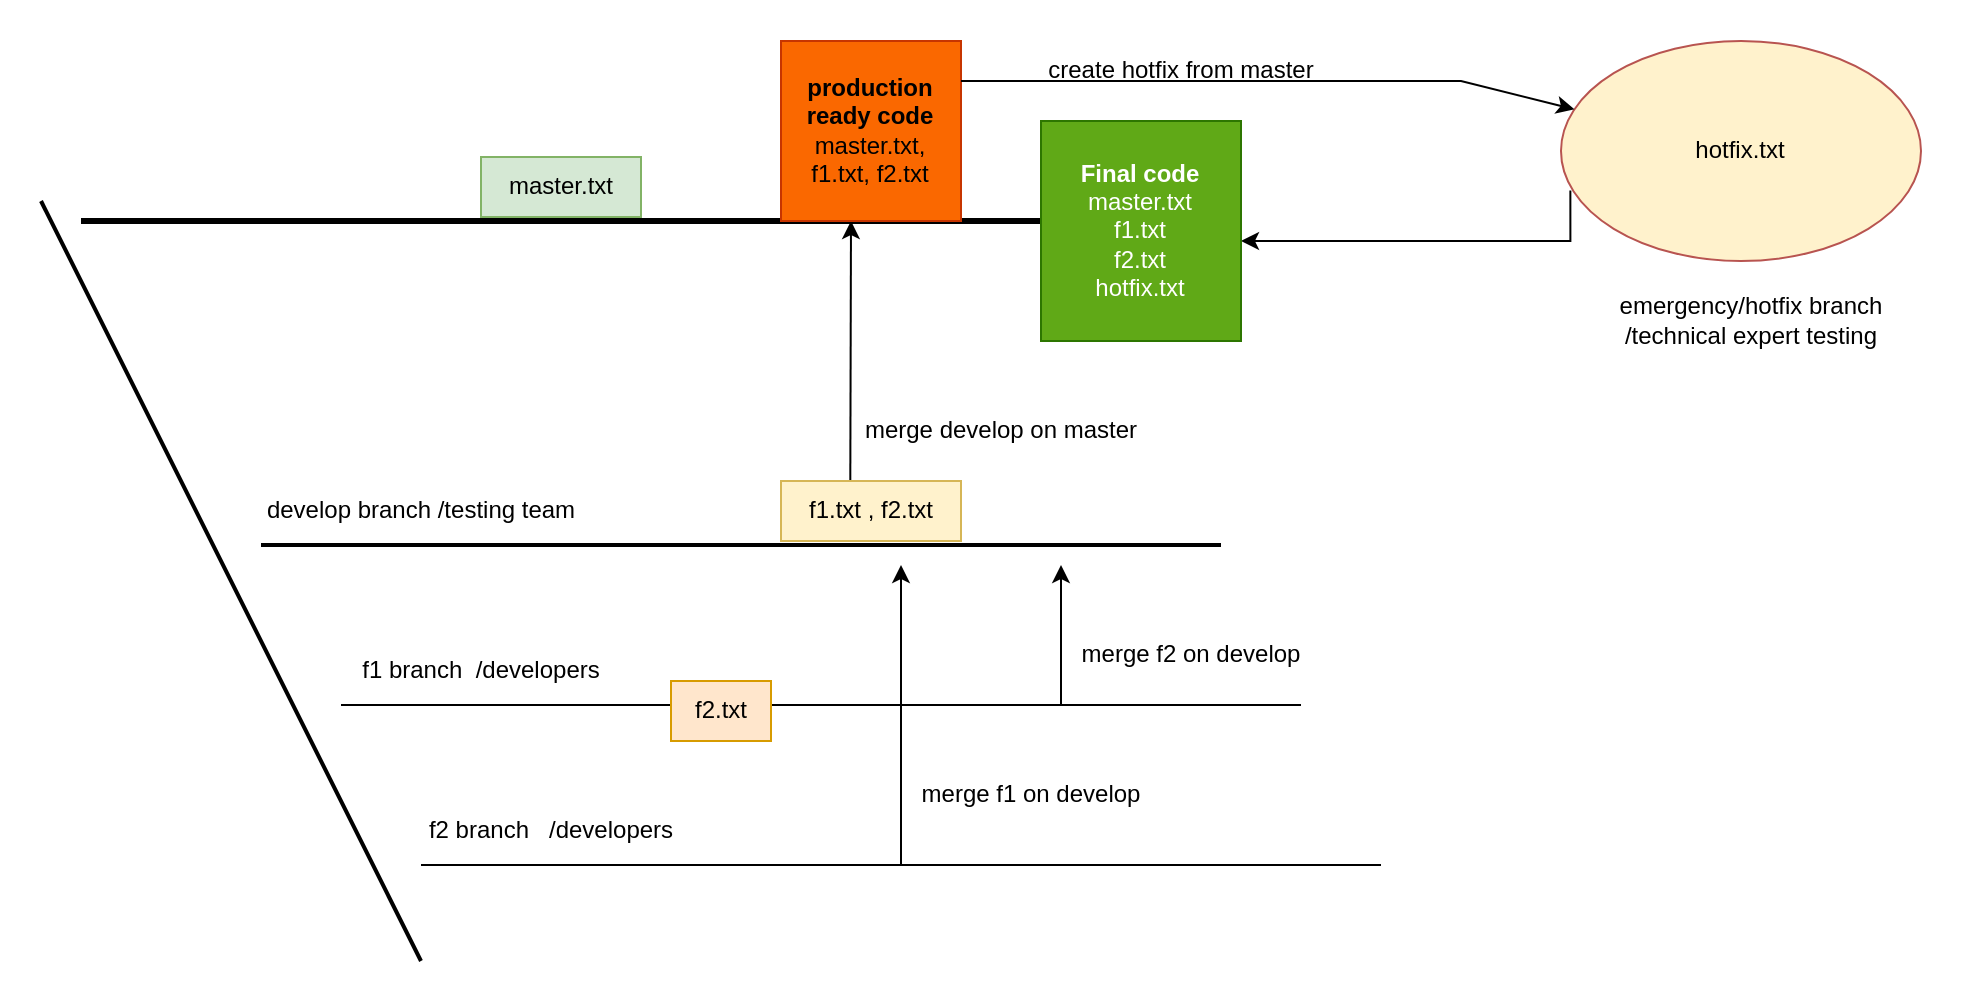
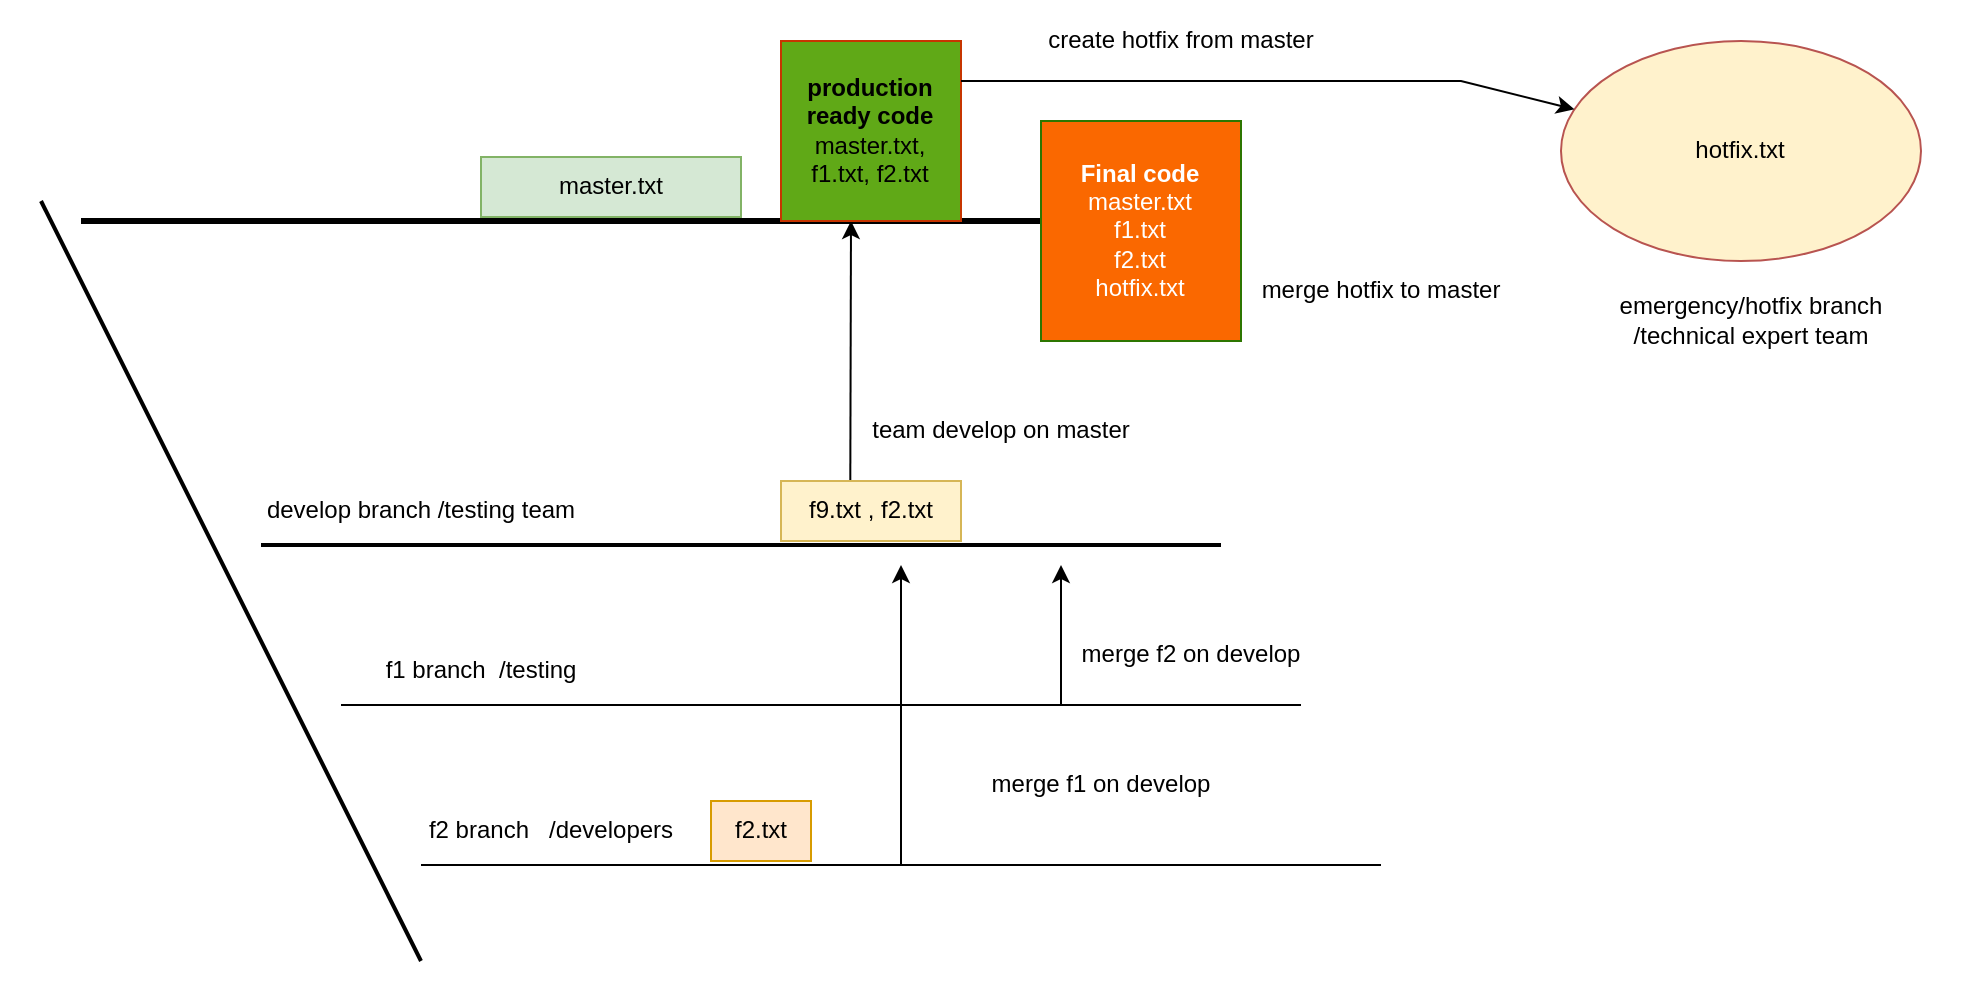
node "create hotfix from master": moved (1181, 71) -> (1181, 41)
node "production ready code master.txt, f1.txt, f2.txt": fillcolor #fa6800 -> #60a917
node "master.txt": size 160x60 -> 260x60
node "Final code master.txt f1.txt f2.txt hotfix.txt": fillcolor #60a917 -> #fa6800
edge "hotfix.txt" -> "Final code master.txt f1.txt f2.txt hotfix.txt": removed
node "merge hotfix to master": added
node "emergency/hotfix branch /technical expert testing": label "emergency/hotfix branch /technical expert testing" -> "emergency/hotfix branch /technical expert team"
node "merge develop on master": label "merge develop on master" -> "team develop on master"
node "f1.txt , f2.txt": label "f1.txt , f2.txt" -> "f9.txt , f2.txt"
node "f1 branch /developers": label "f1 branch /developers" -> "f1 branch /testing"
node "f2.txt": moved (721, 711) -> (761, 831)
node "merge f1 on develop": moved (1031, 795) -> (1101, 785)
